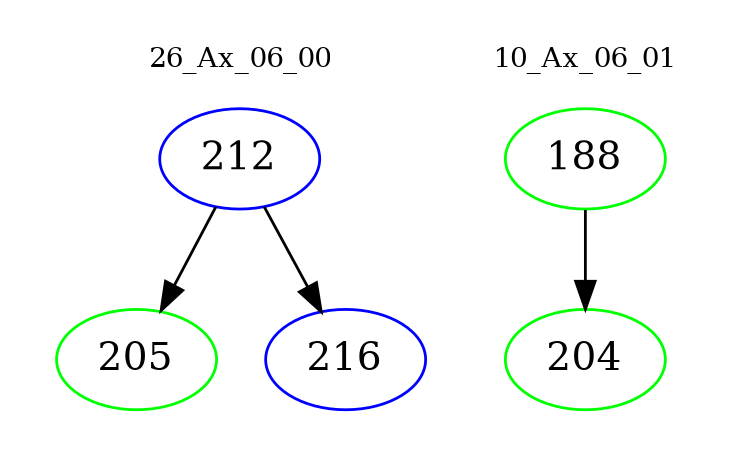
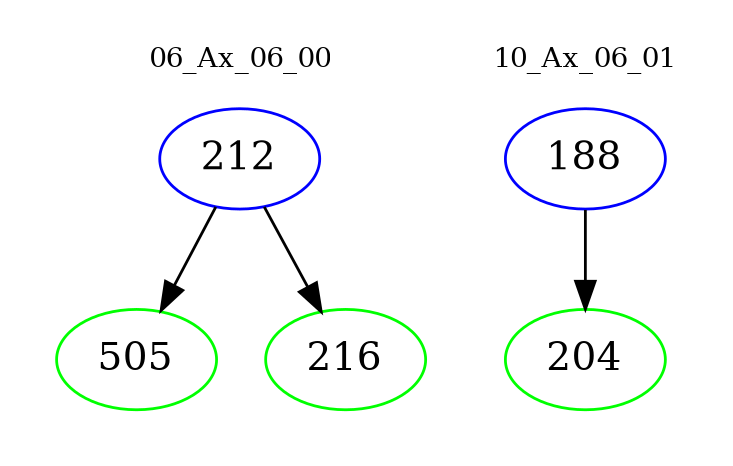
cluster "26_Ax_06_00": label "26_Ax_06_00" -> "06_Ax_06_00"
node "188": color green -> blue
node "205": label "205" -> "505"
node "216": color blue -> green
